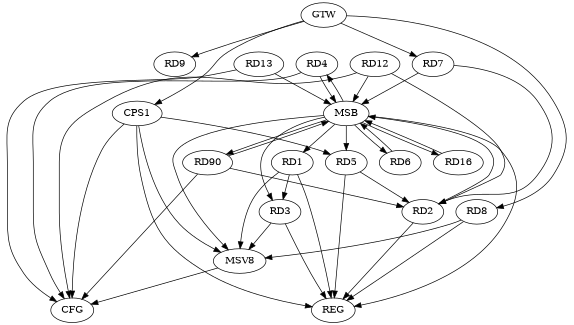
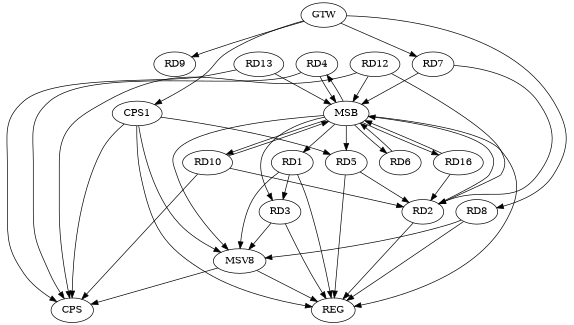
node "RD90": label "RD90" -> "RD10"
edge "RD16" -> "RD2": added
edge "MSV8" -> "REG": added
node "CFG": label "CFG" -> "CPS"
